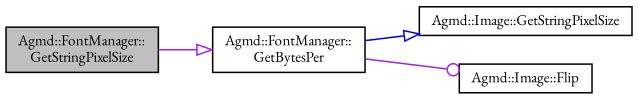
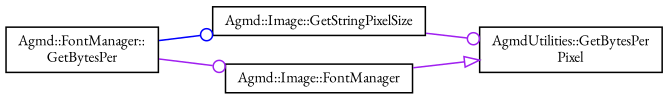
edge "Agmd::FontManager:: GetBytesPer" -> "Agmd::Image::GetStringPixelSize": arrowhead onormal -> odot
node "Agmd::FontManager:: GetStringPixelSize": removed
node "AgmdUtilities::GetBytesPer Pixel": added
node "Agmd::Image::Flip": label "Agmd::Image::Flip" -> "Agmd::Image::FontManager"
